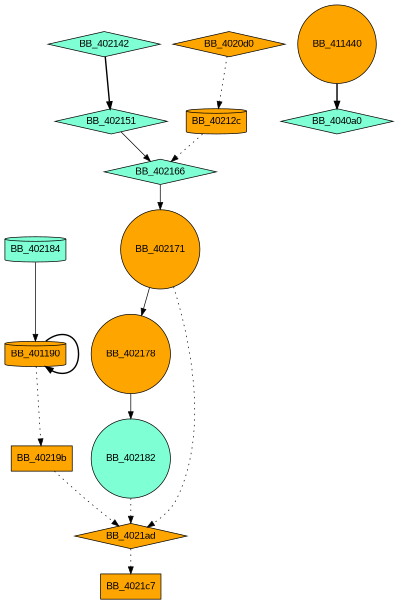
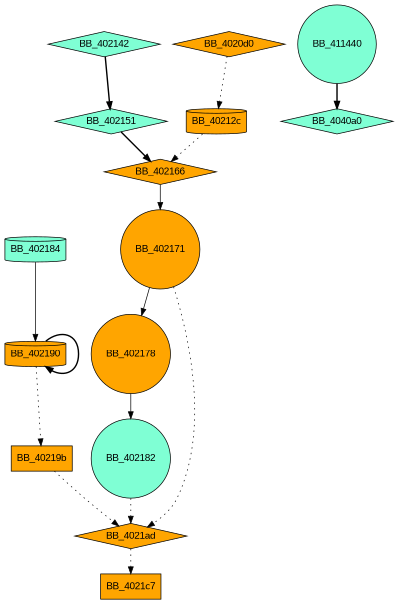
node "BB_411440": fillcolor orange -> aquamarine
edge "BB_402151" -> "BB_402166": style solid -> bold
node "BB_402166": fillcolor aquamarine -> orange
node "BB_401190": label "BB_401190" -> "BB_402190"
